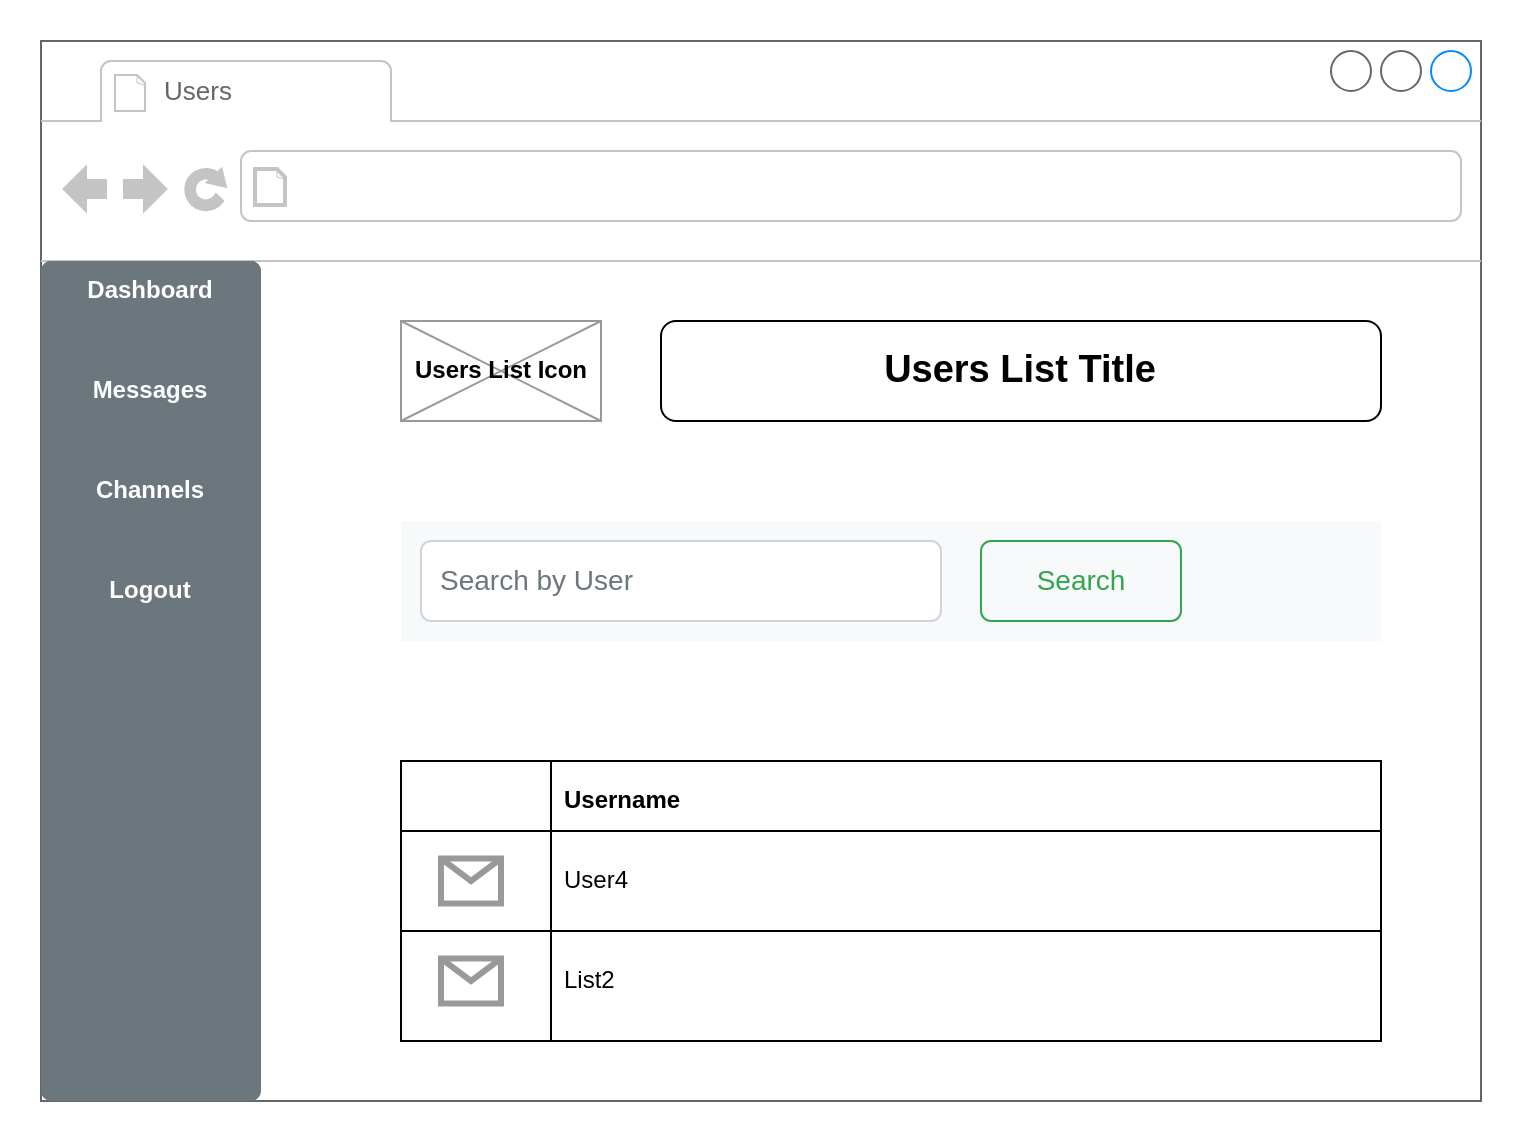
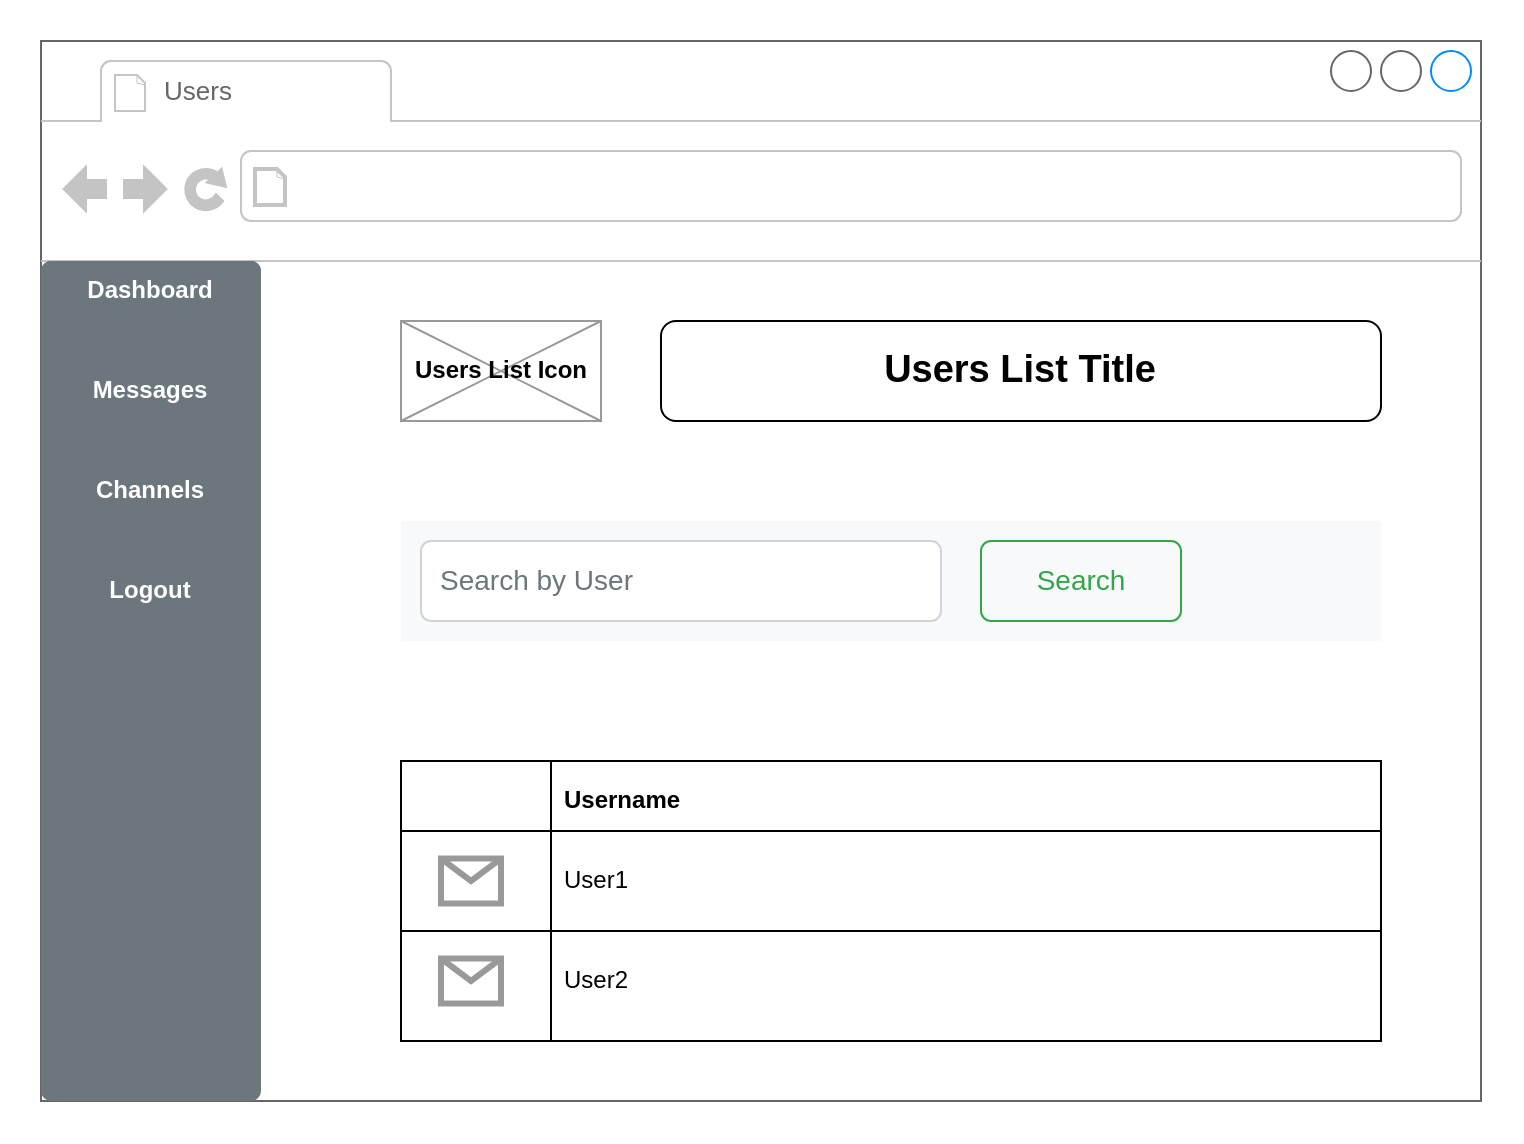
node "User4": label "User4" -> "User1"
node "List2": label "List2" -> "User2"
